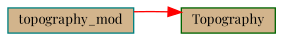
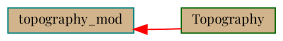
edge "topography_mod" -> "Topography": reversed
